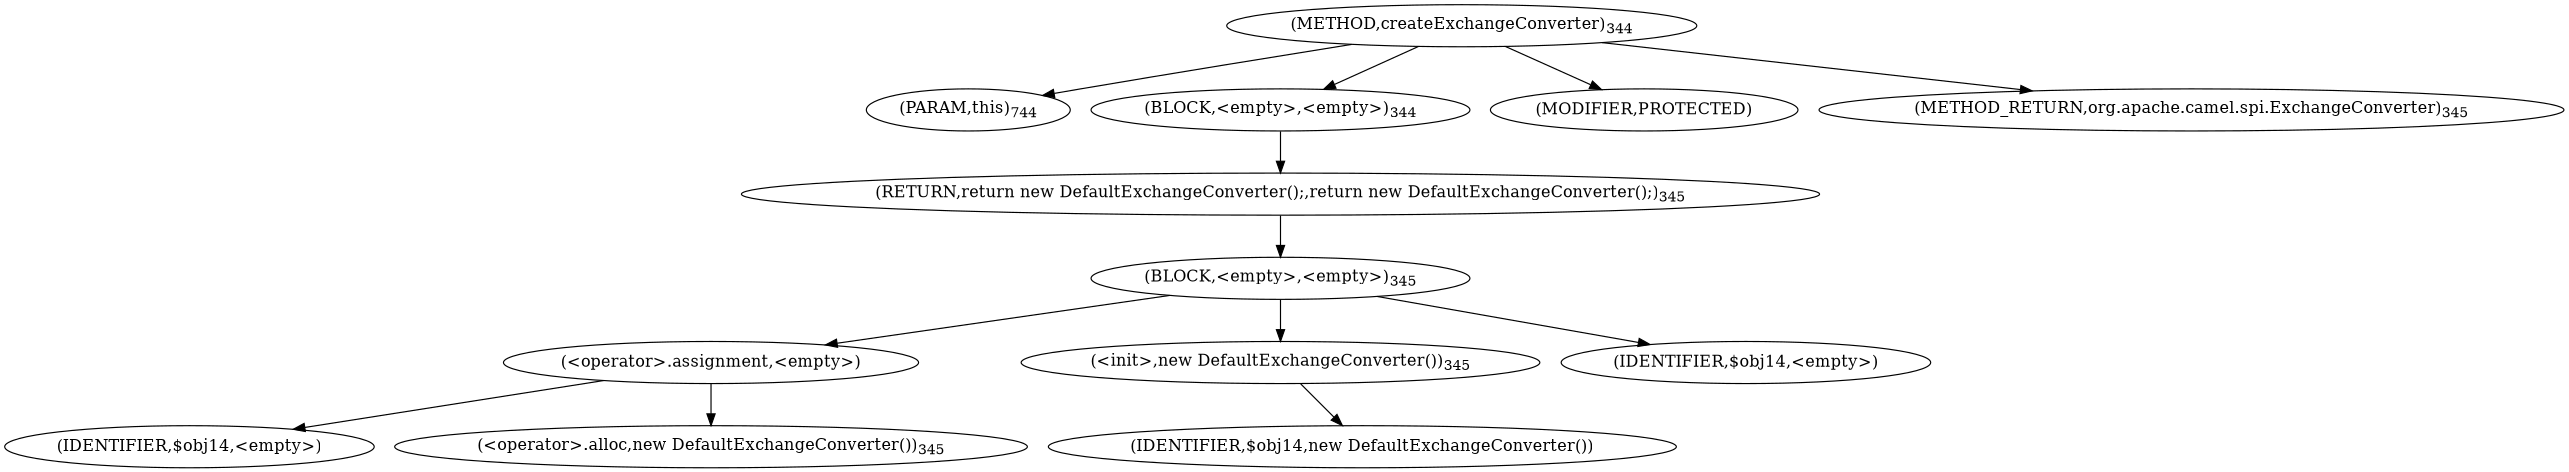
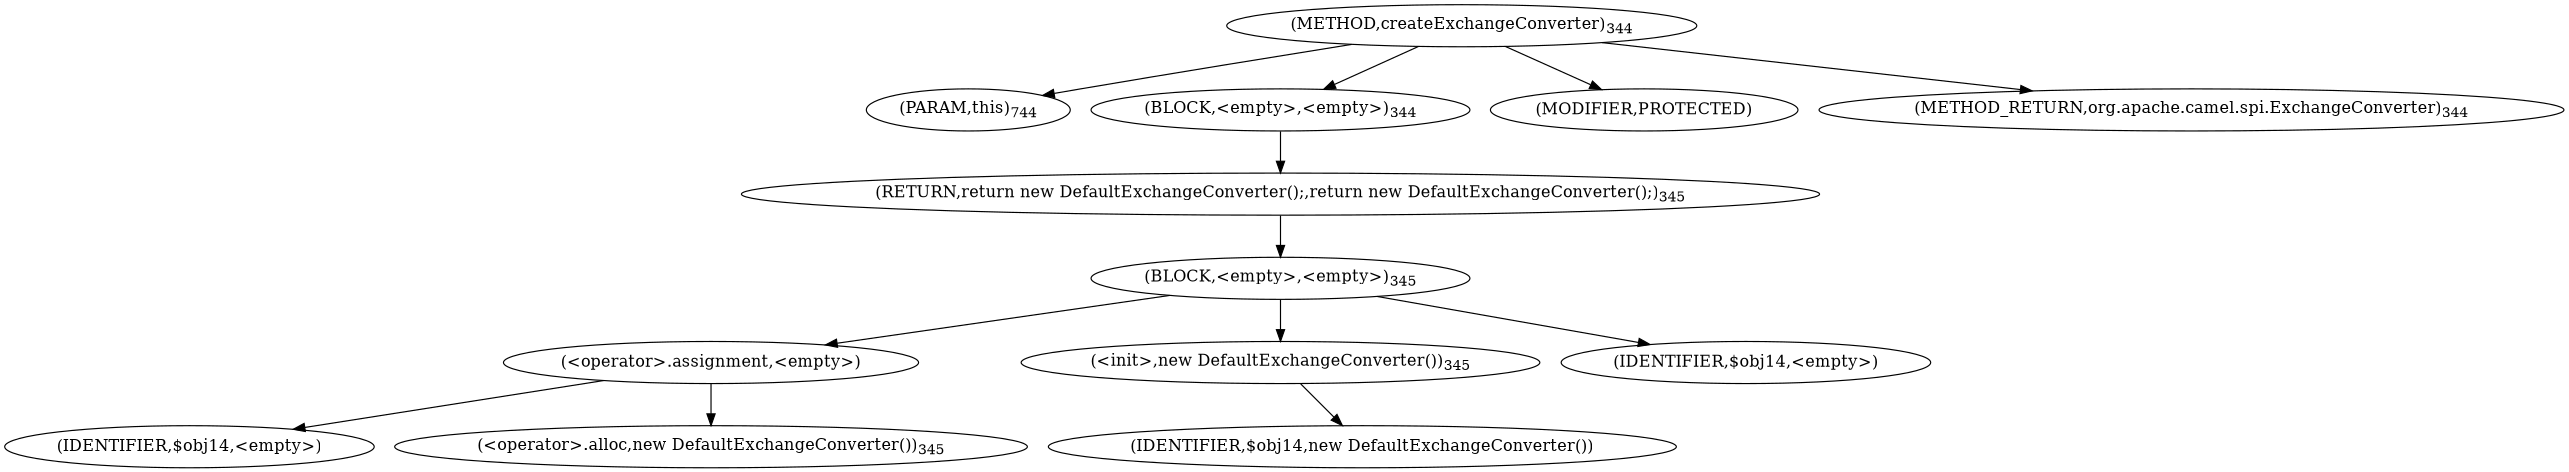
node "(METHOD_RETURN,org.apache.camel.spi.ExchangeConverter)": text "345" -> "344"
